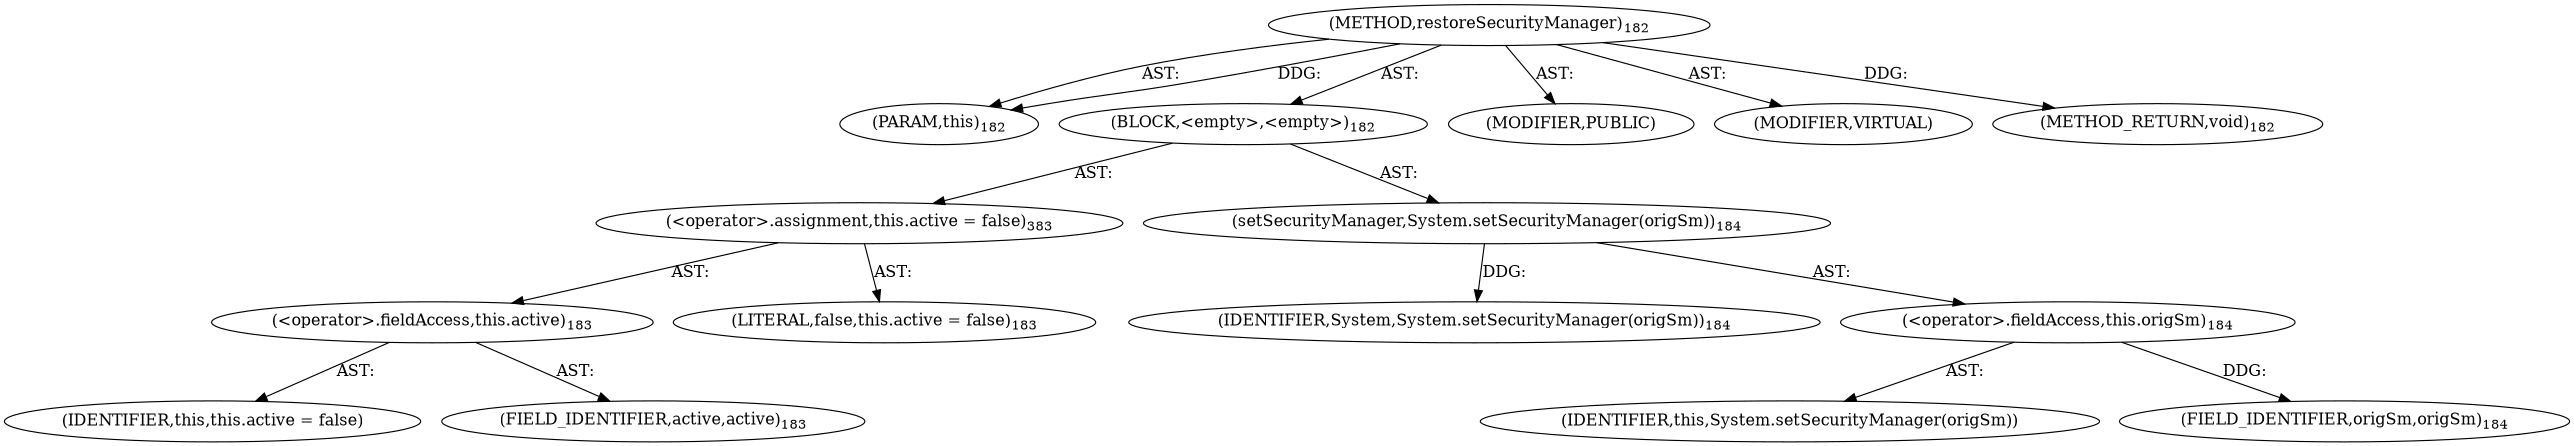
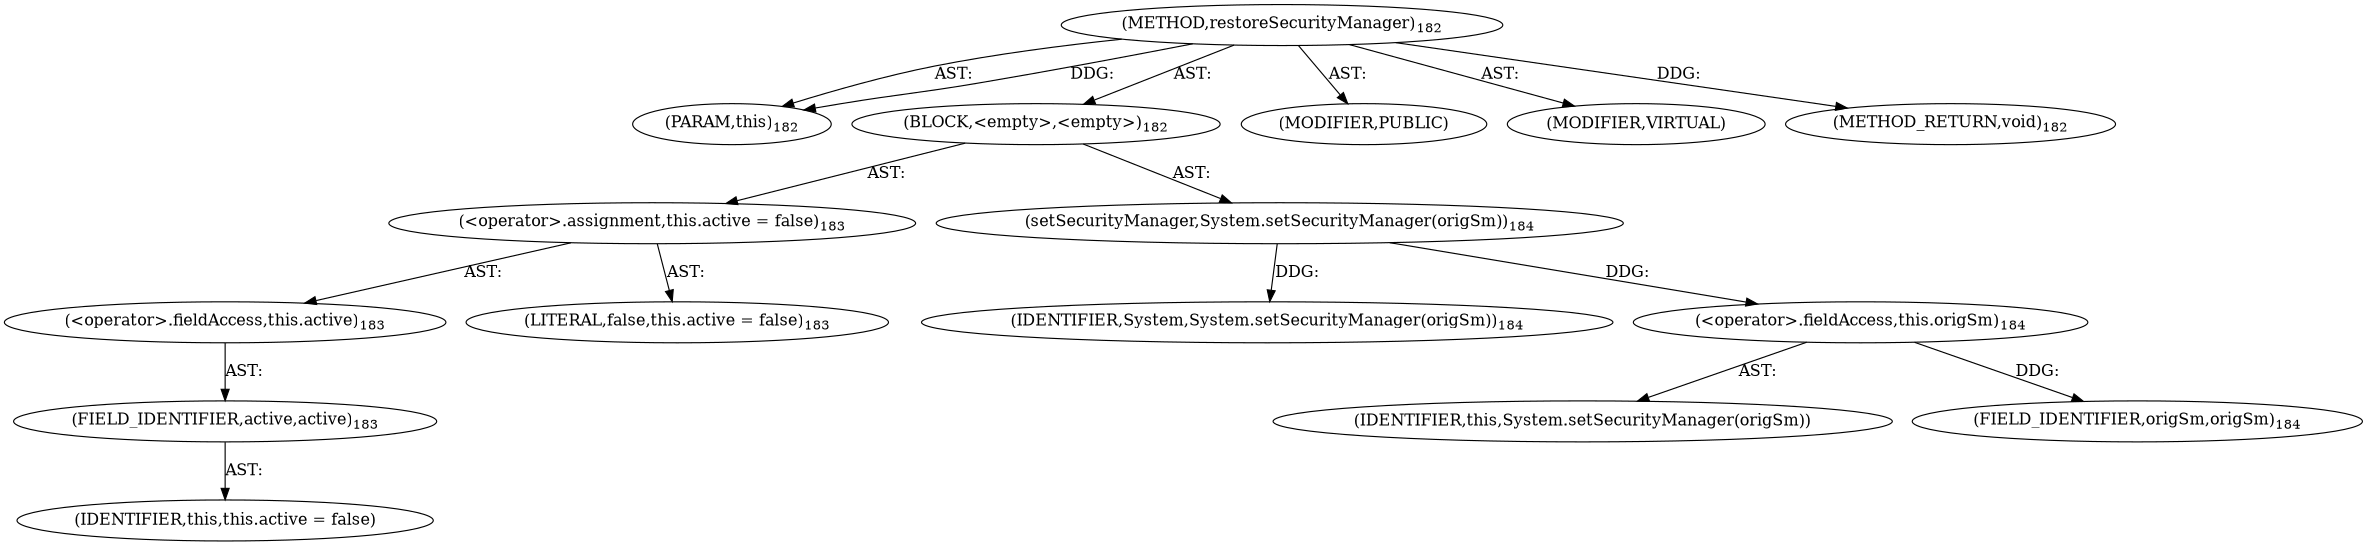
node "(<operator>.assignment,this.active = false)": text "383" -> "183"
edge "(setSecurityManager,System.setSecurityManager(origSm))" -> "(<operator>.fieldAccess,this.origSm)": label "AST: " -> "DDG: "
edge "(<operator>.fieldAccess,this.active)" -> "(IDENTIFIER,this,this.active = false)": now "(FIELD_IDENTIFIER,active,active)" -> "(IDENTIFIER,this,this.active = false)"
